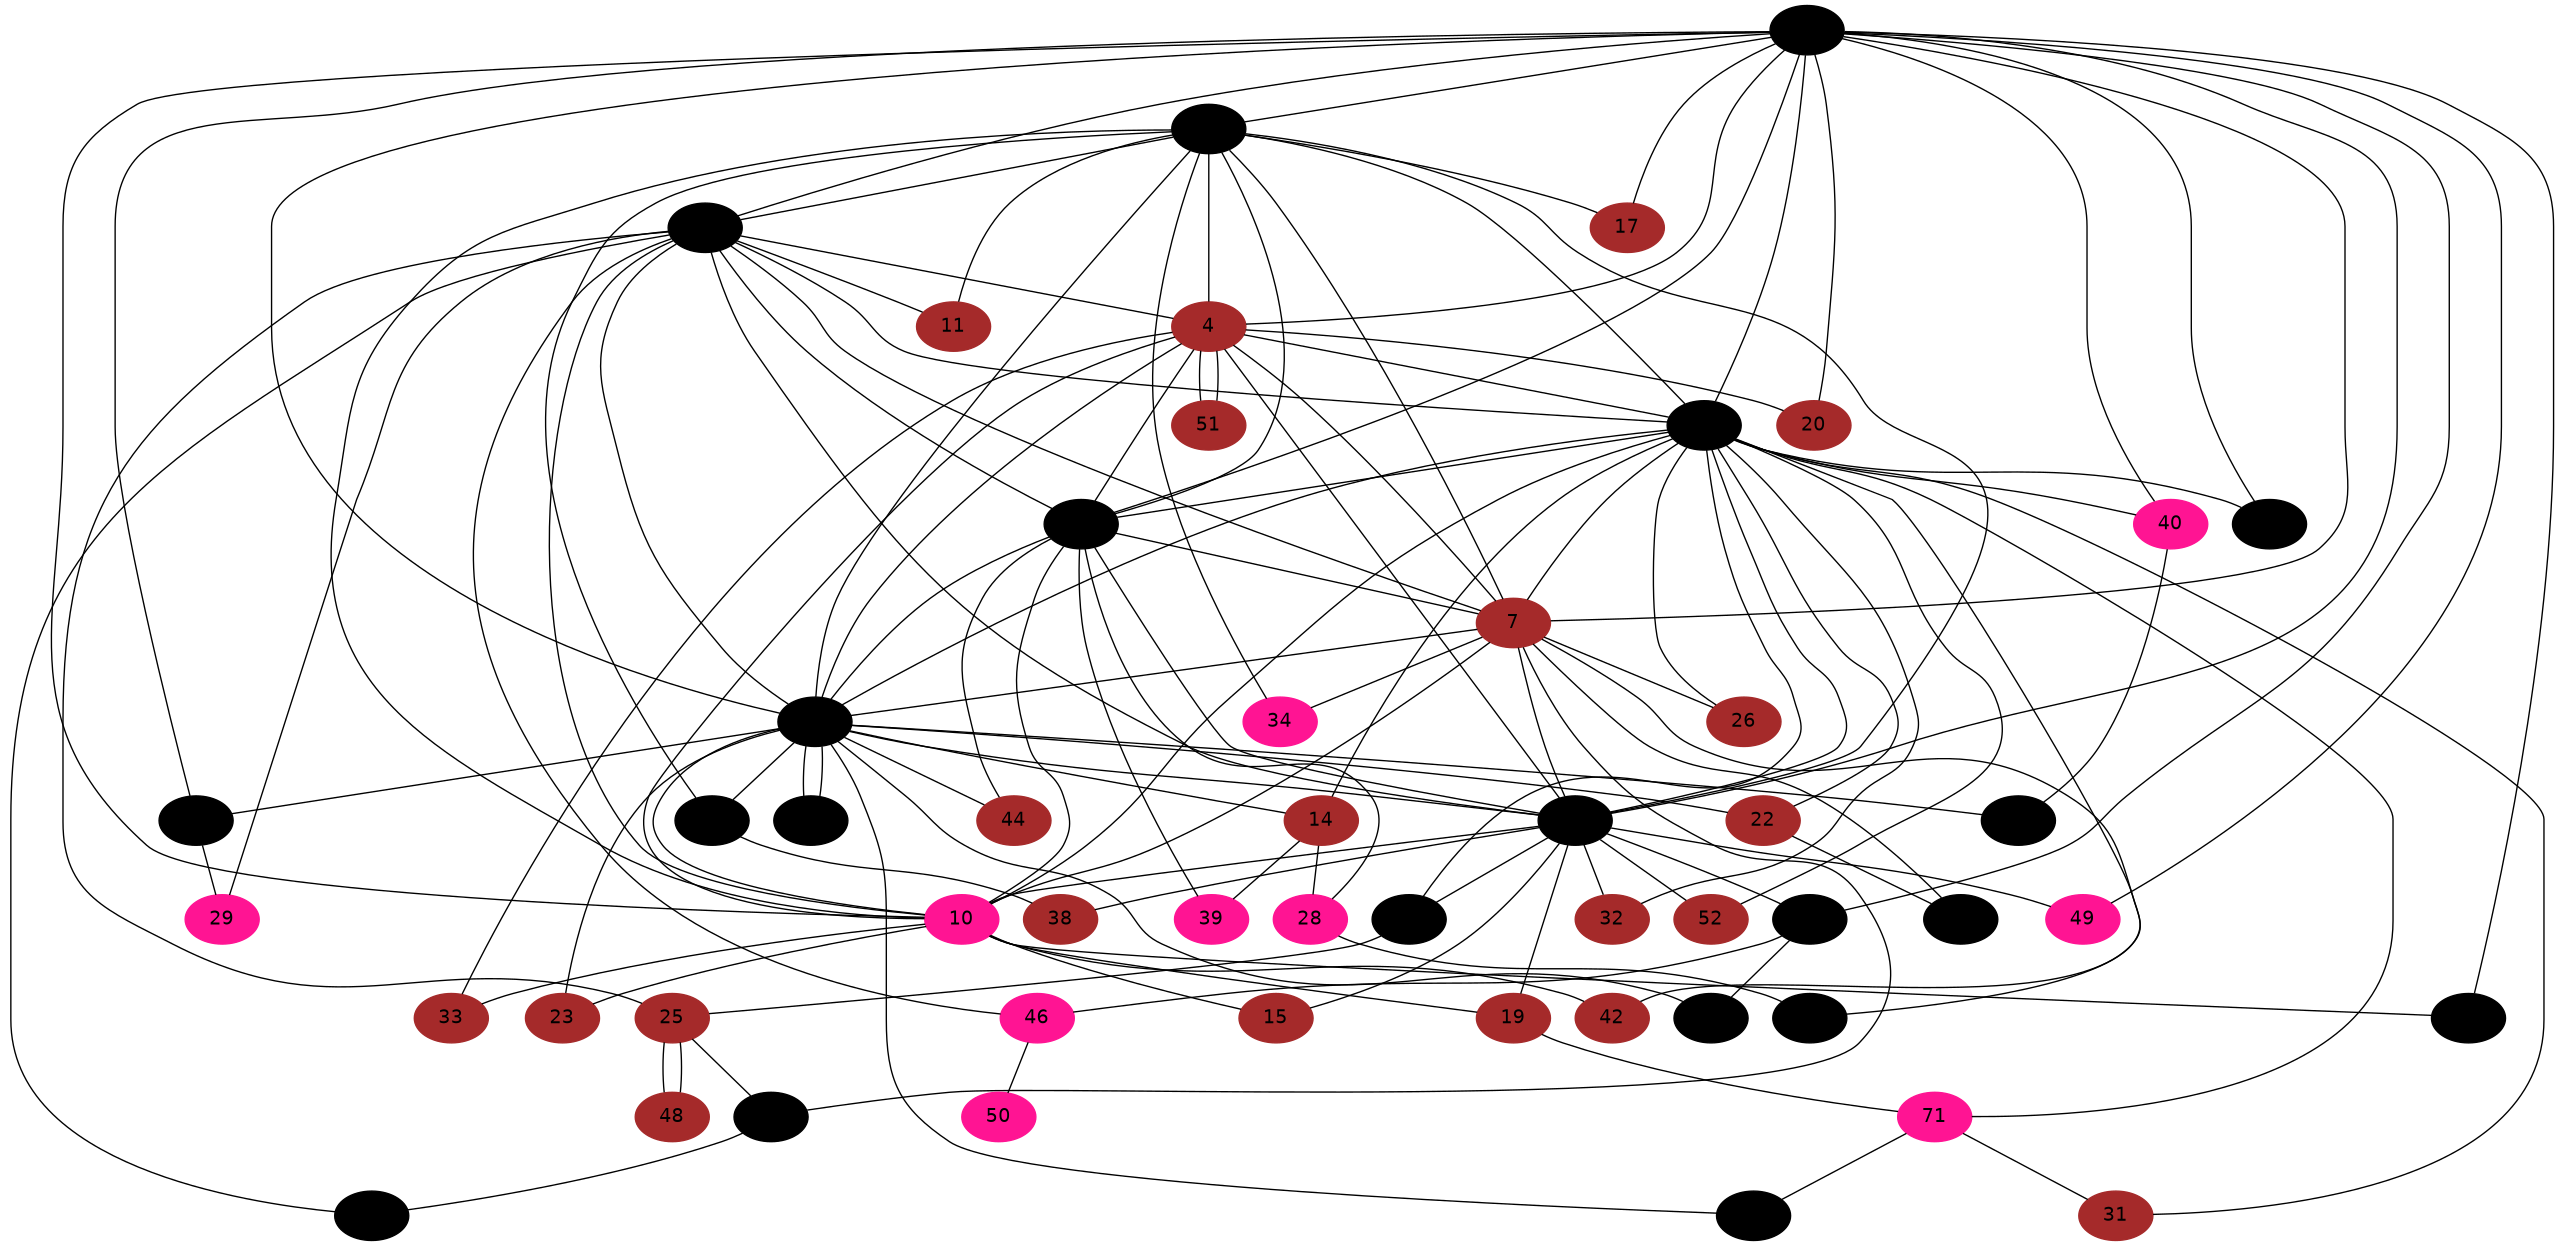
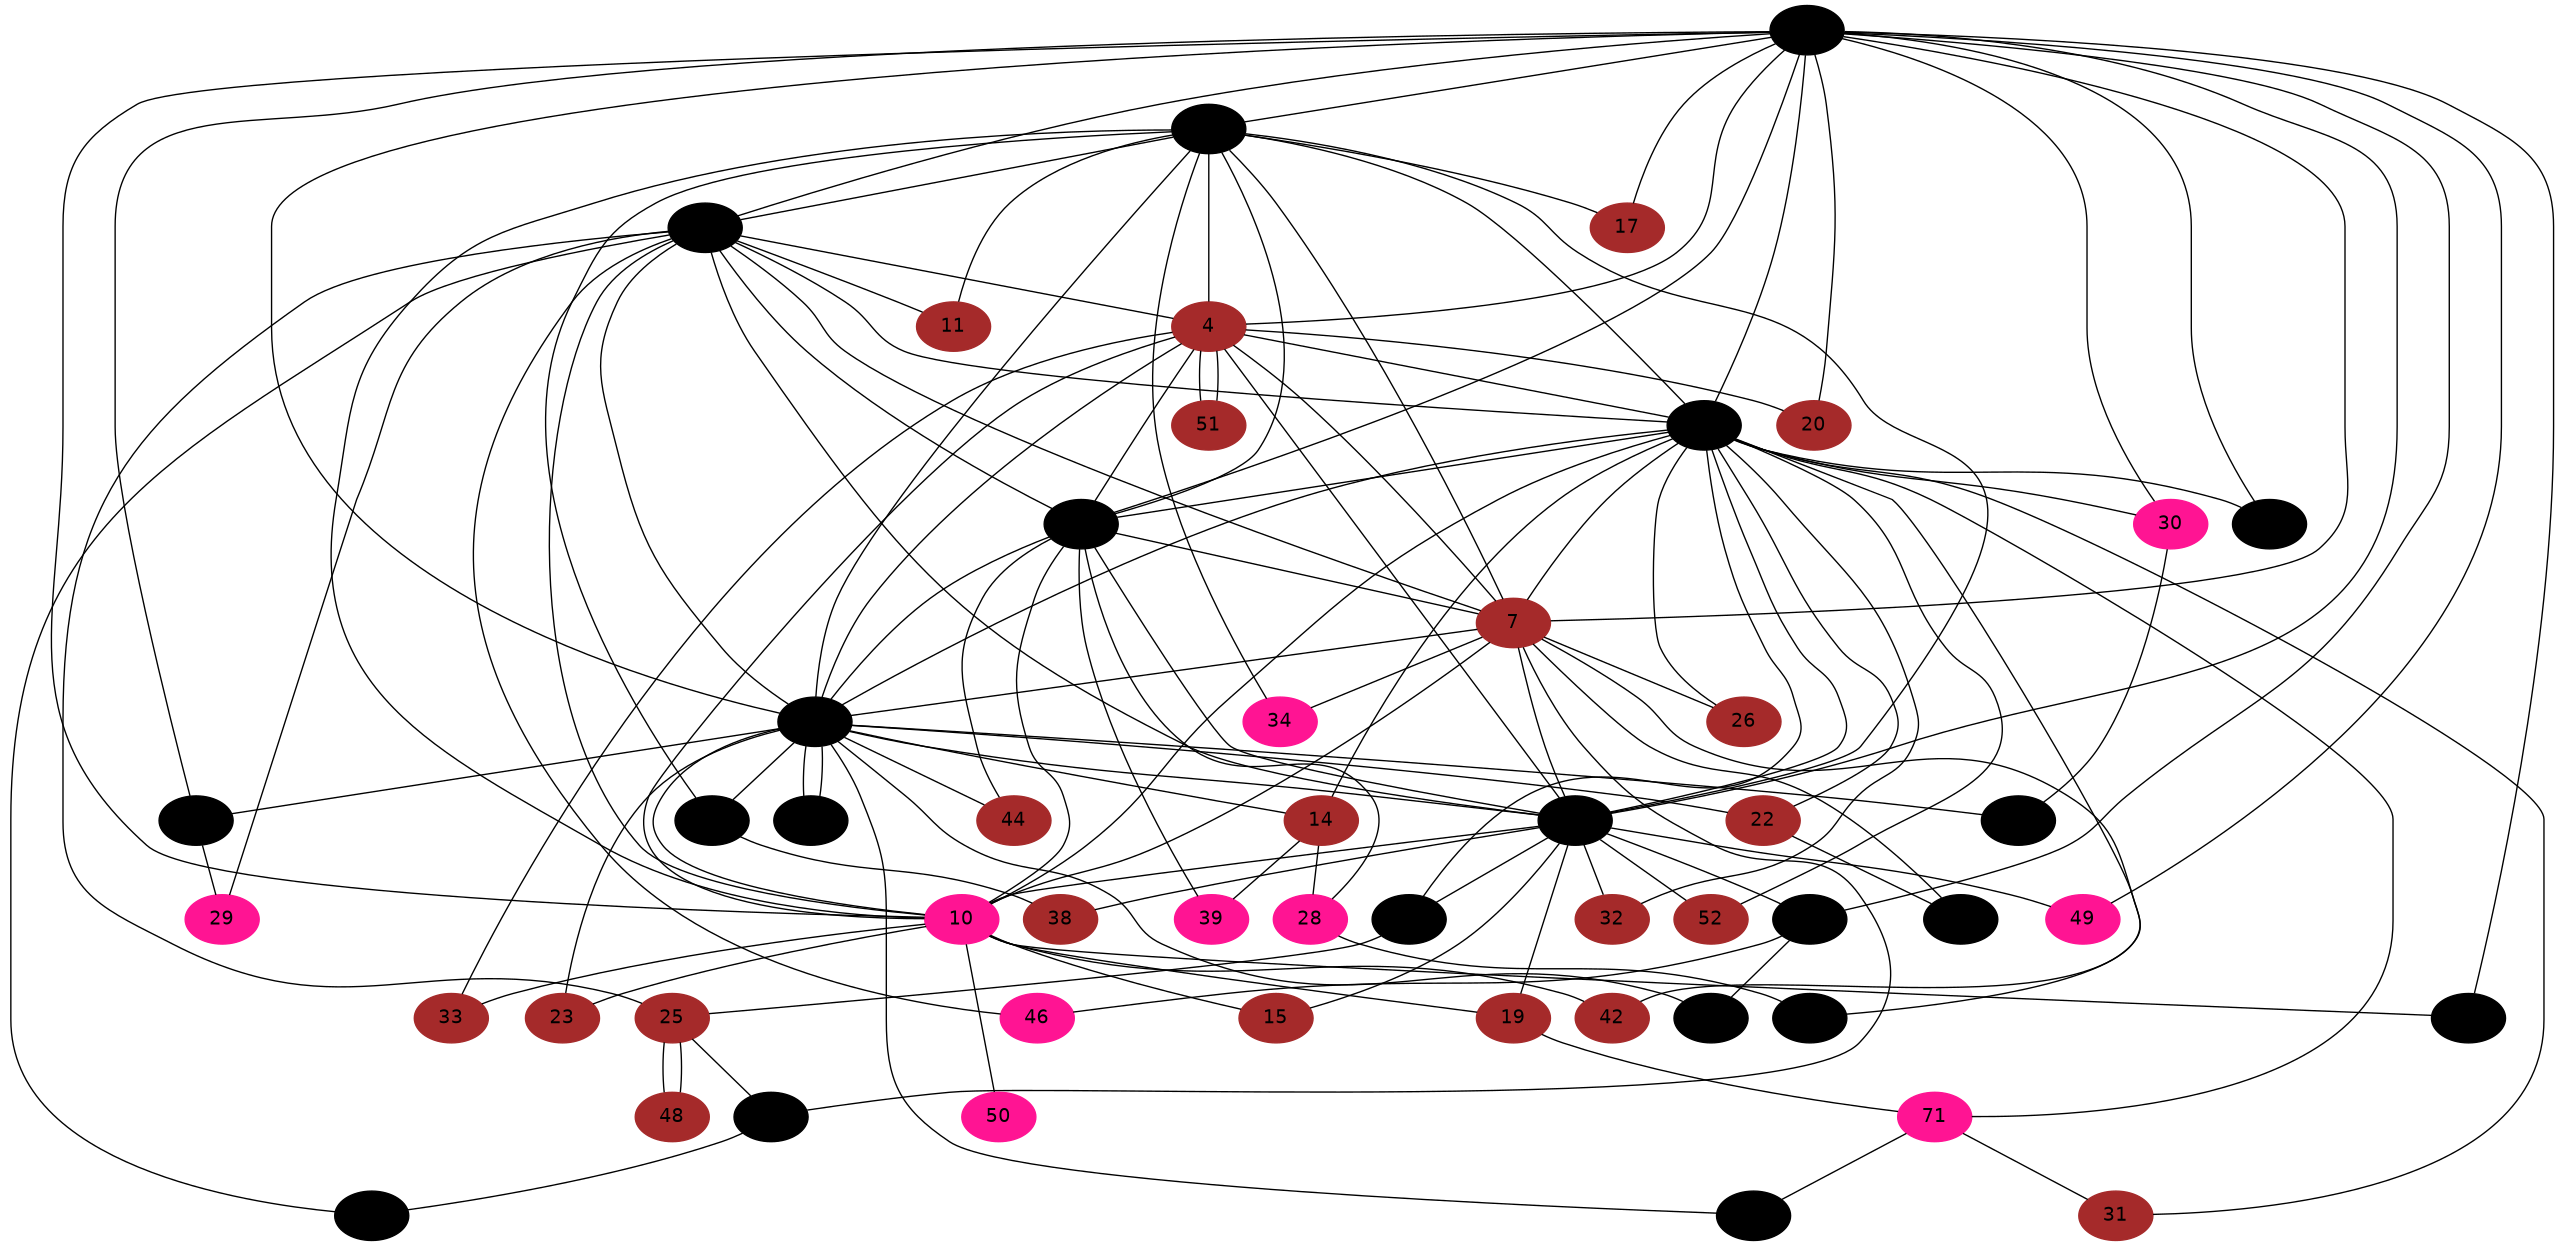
node "40": label "40" -> "30"
edge "46" -- "50": now "10" -- "50"
